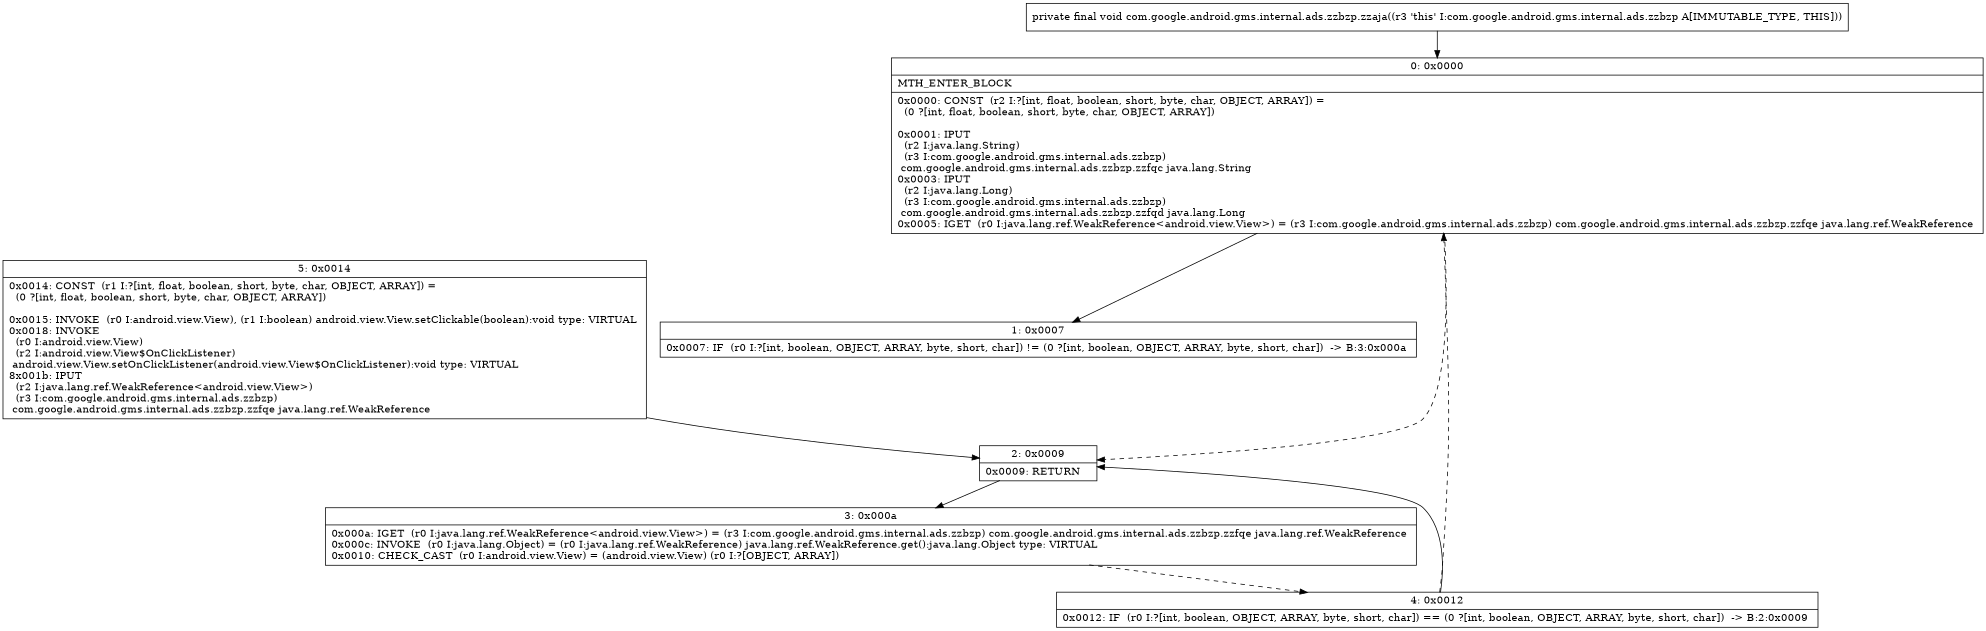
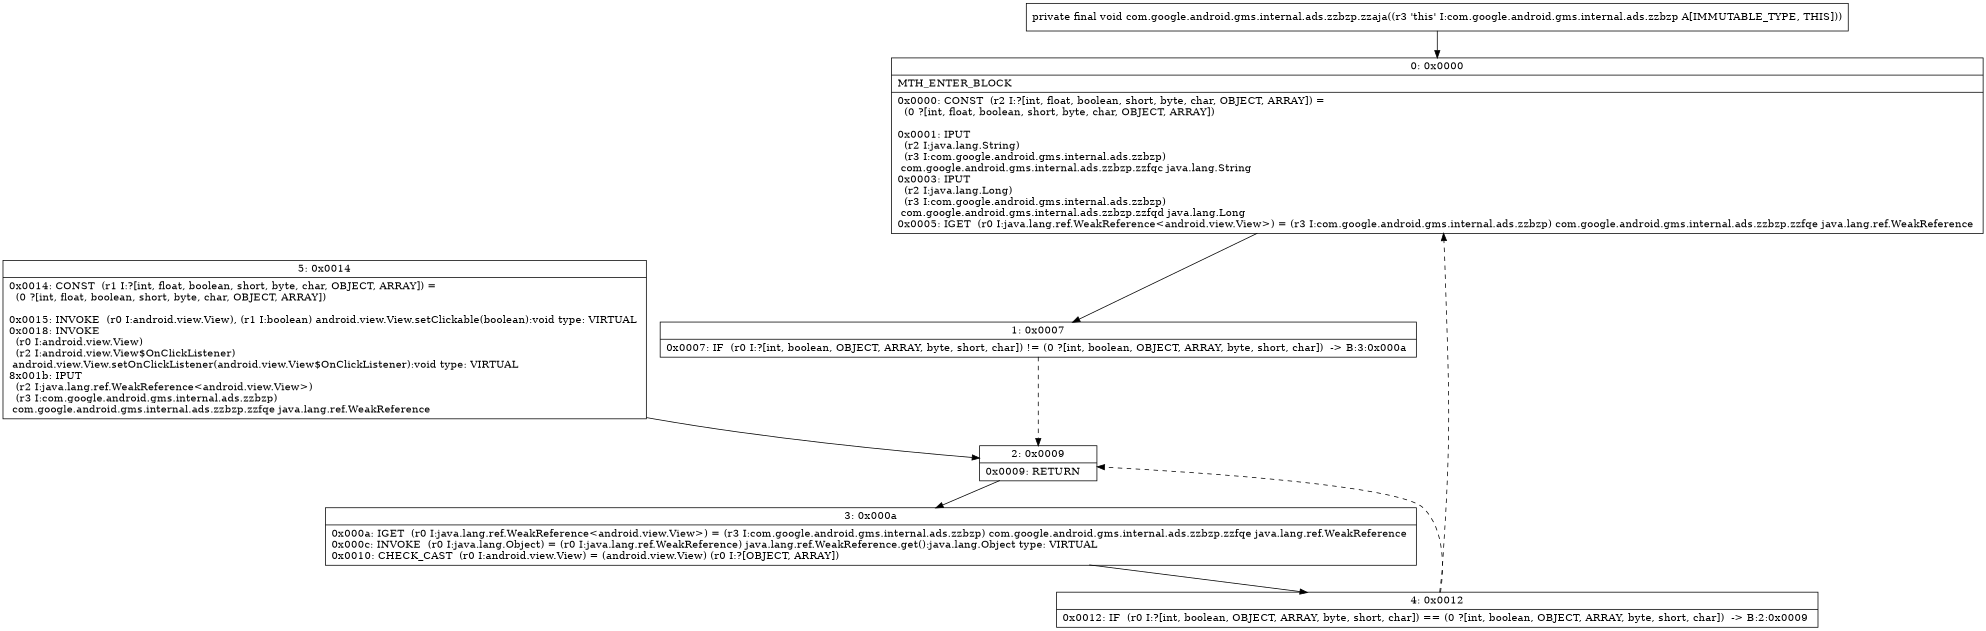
edge "0: 0x0000" -> "2: 0x0009": now "1: 0x0007" -> "2: 0x0009"
edge "4: 0x0012" -> "2: 0x0009": style solid -> dashed
edge "3: 0x000a" -> "4: 0x0012": style dashed -> solid
